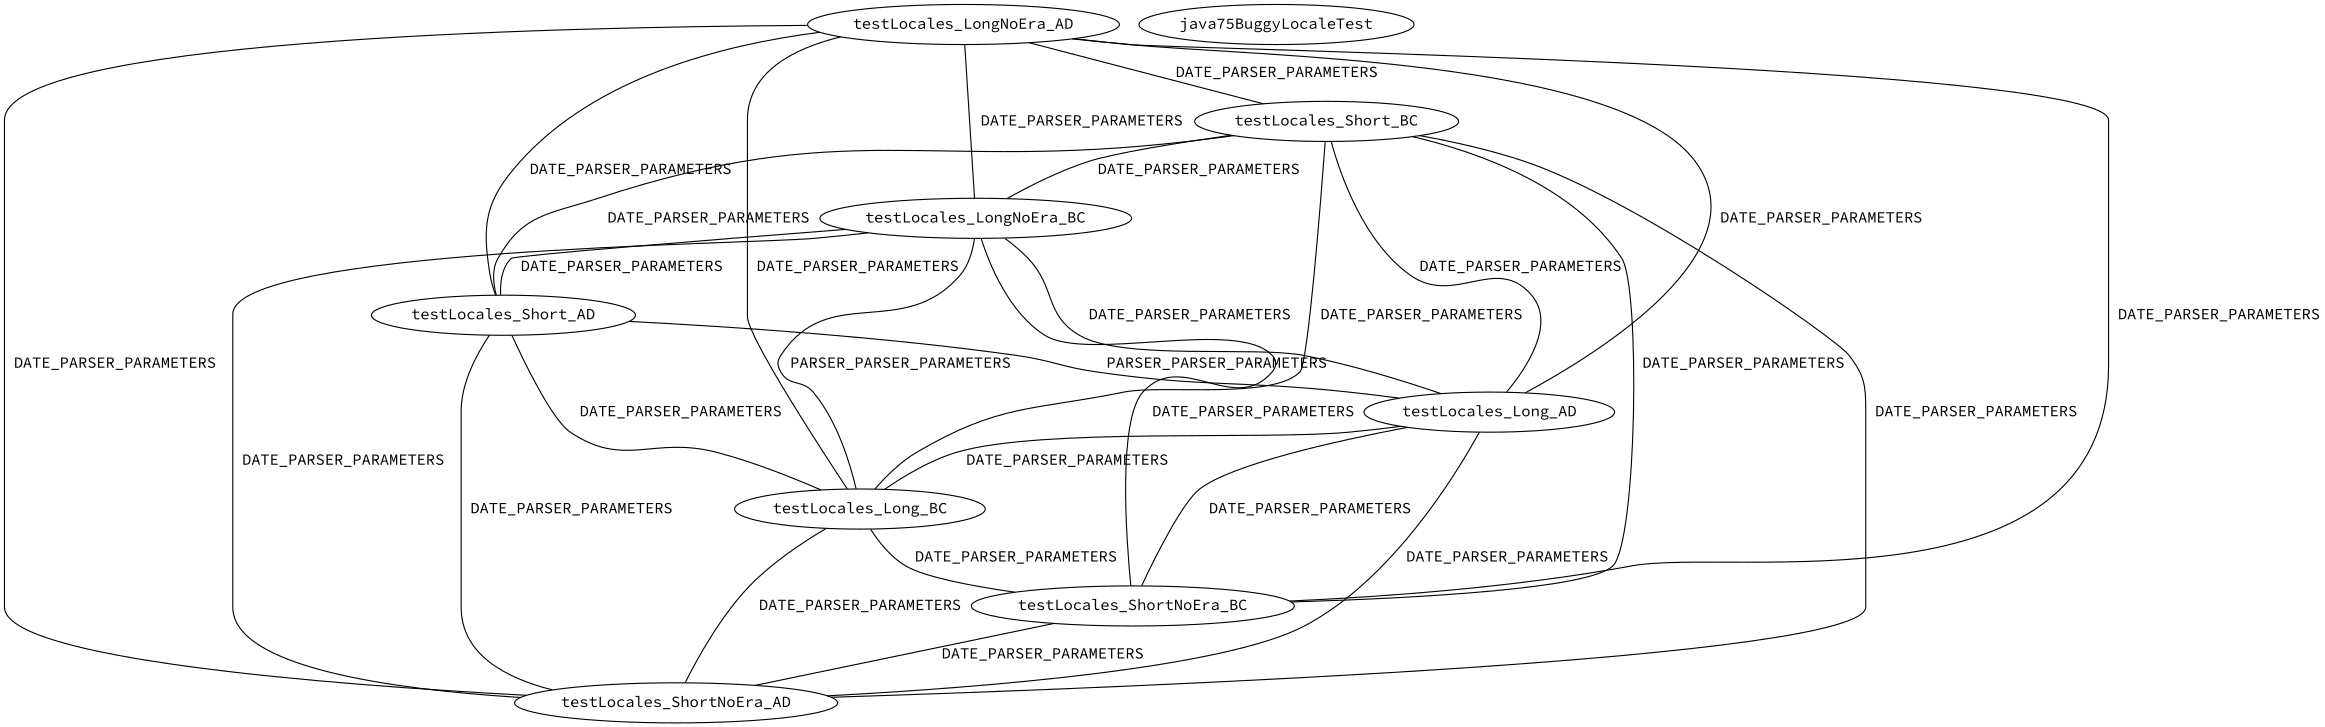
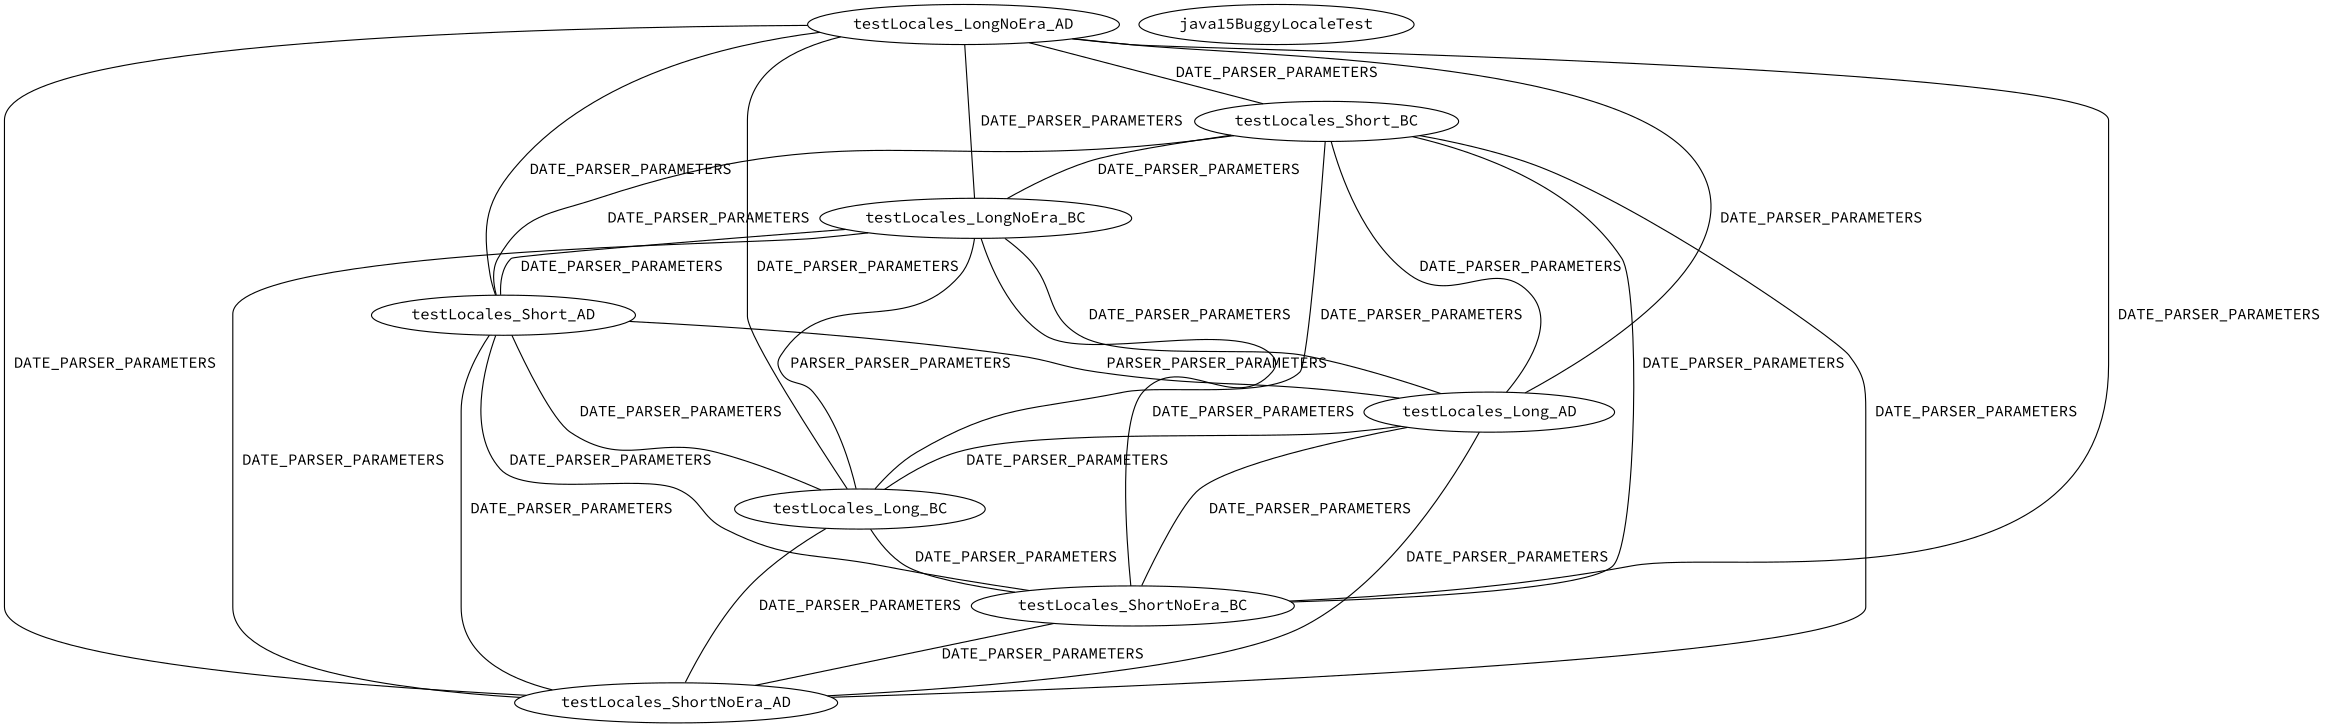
node "java75BuggyLocaleTest": label "java75BuggyLocaleTest" -> "java15BuggyLocaleTest"
edge "testLocales_Short_AD" -- "testLocales_ShortNoEra_BC": added, label "DATE_PARSER_PARAMETERS"
